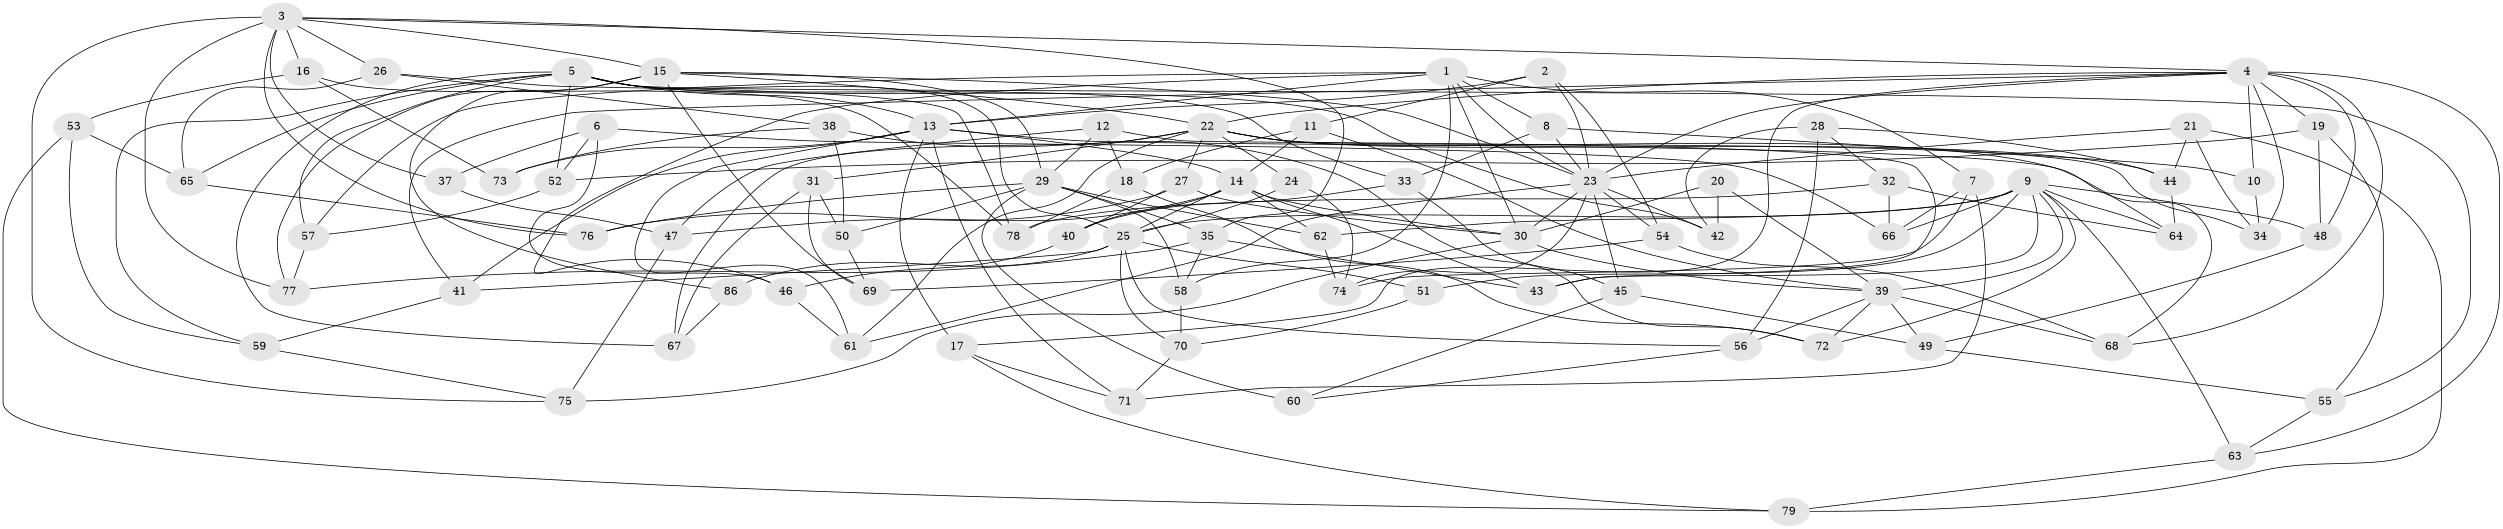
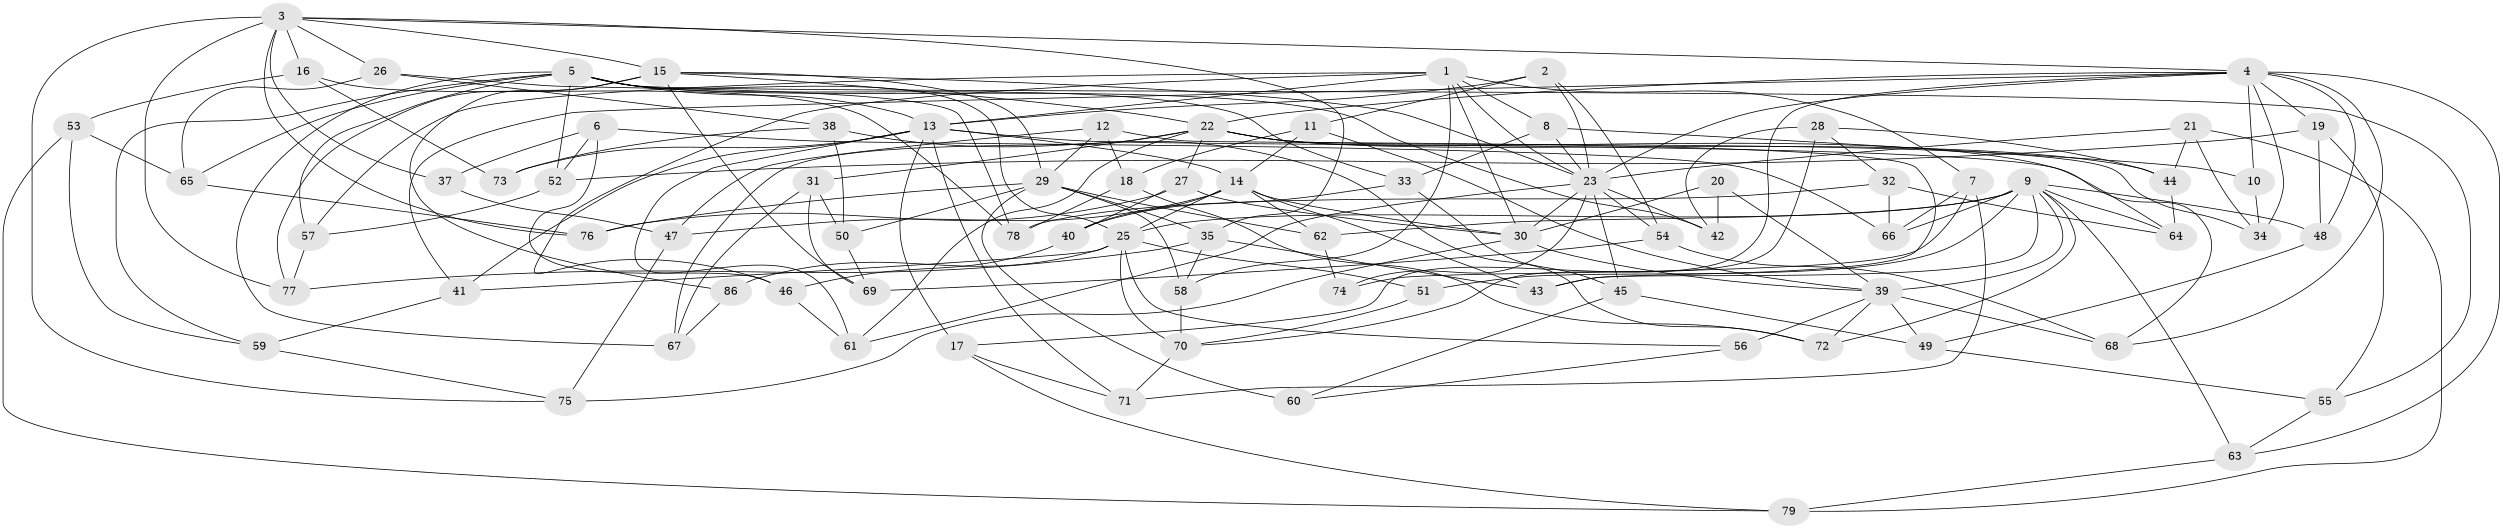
node "24": removed
edge "28" -- "56": now "28" -- "70"
